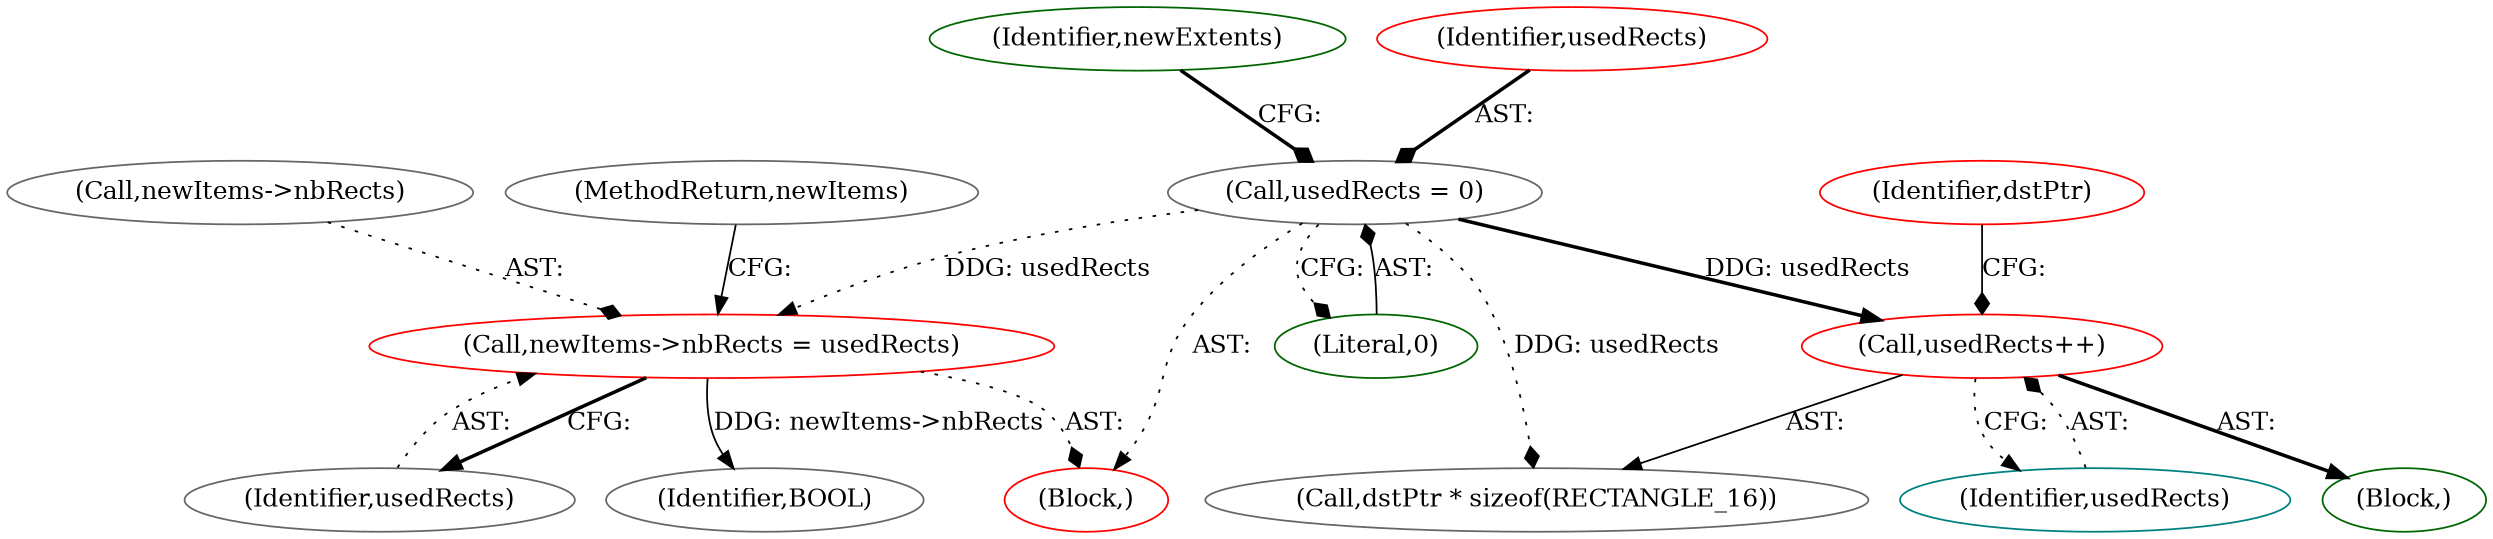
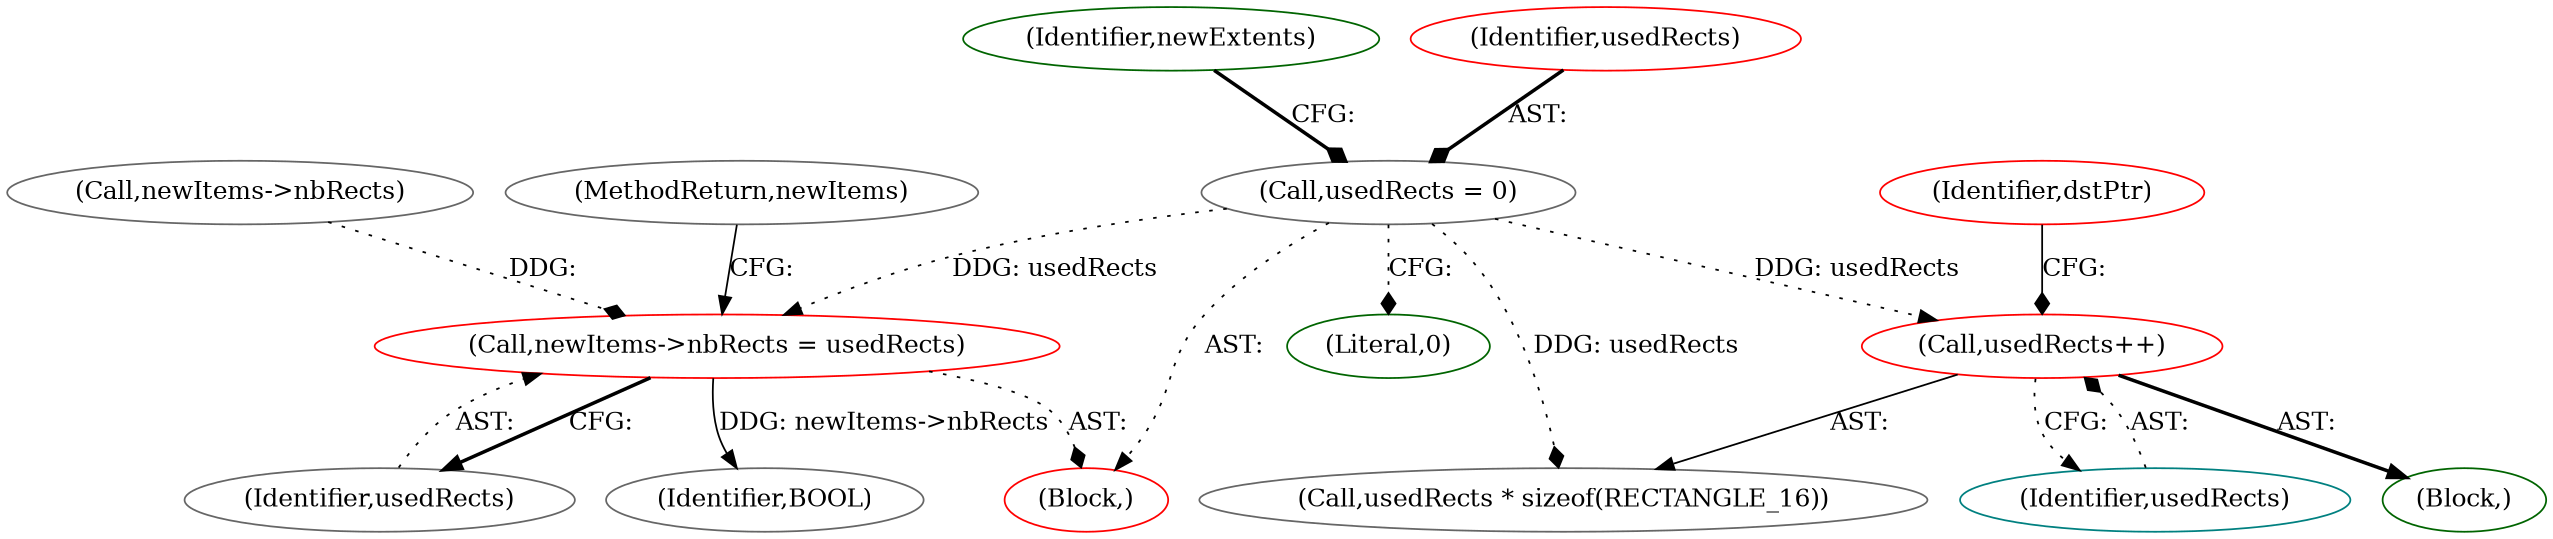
edge "(Call,usedRects = 0)" -> "(Call,usedRects++)": style bold -> dotted
edge "(Call,newItems->nbRects)" -> "(Call,newItems->nbRects = usedRects)": label "AST: " -> "DDG: "
edge "(Literal,0)" -> "(Call,usedRects = 0)": removed, label "AST:"
node "(Call,dstPtr * sizeof(RECTANGLE_16))": label "(Call,dstPtr * sizeof(RECTANGLE_16))" -> "(Call,usedRects * sizeof(RECTANGLE_16))"
